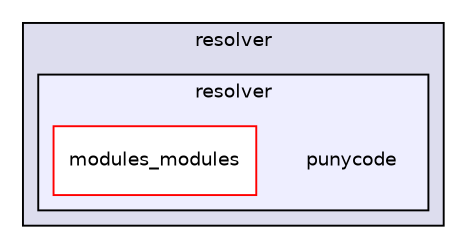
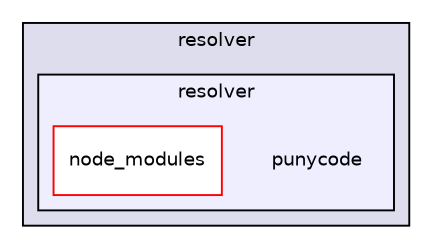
node "modules_modules": label "modules_modules" -> "node_modules"
